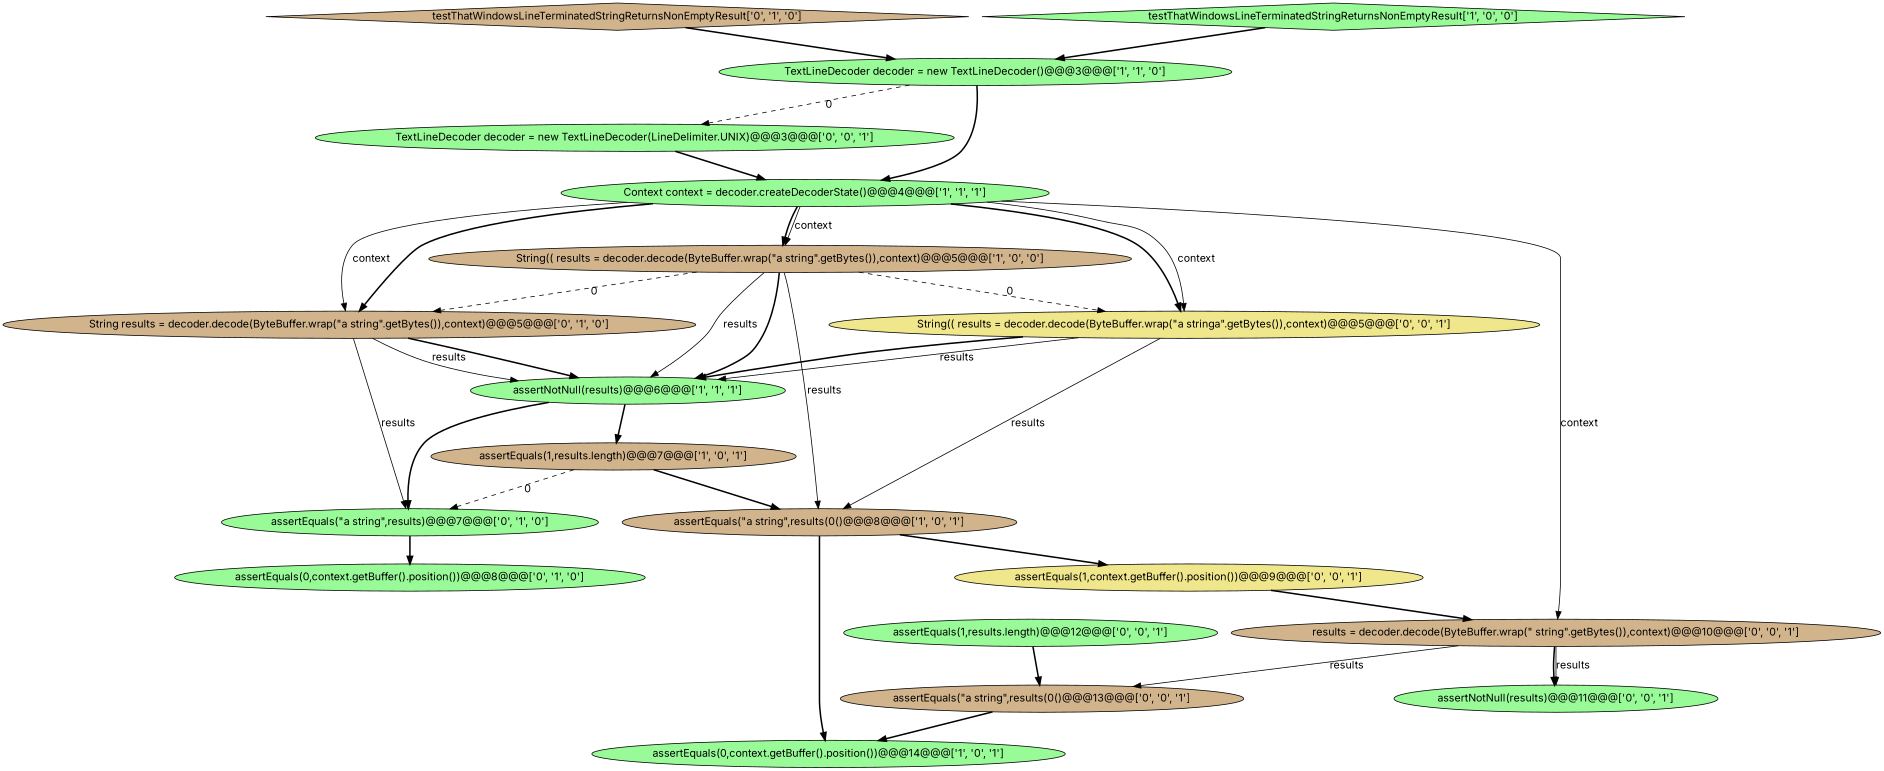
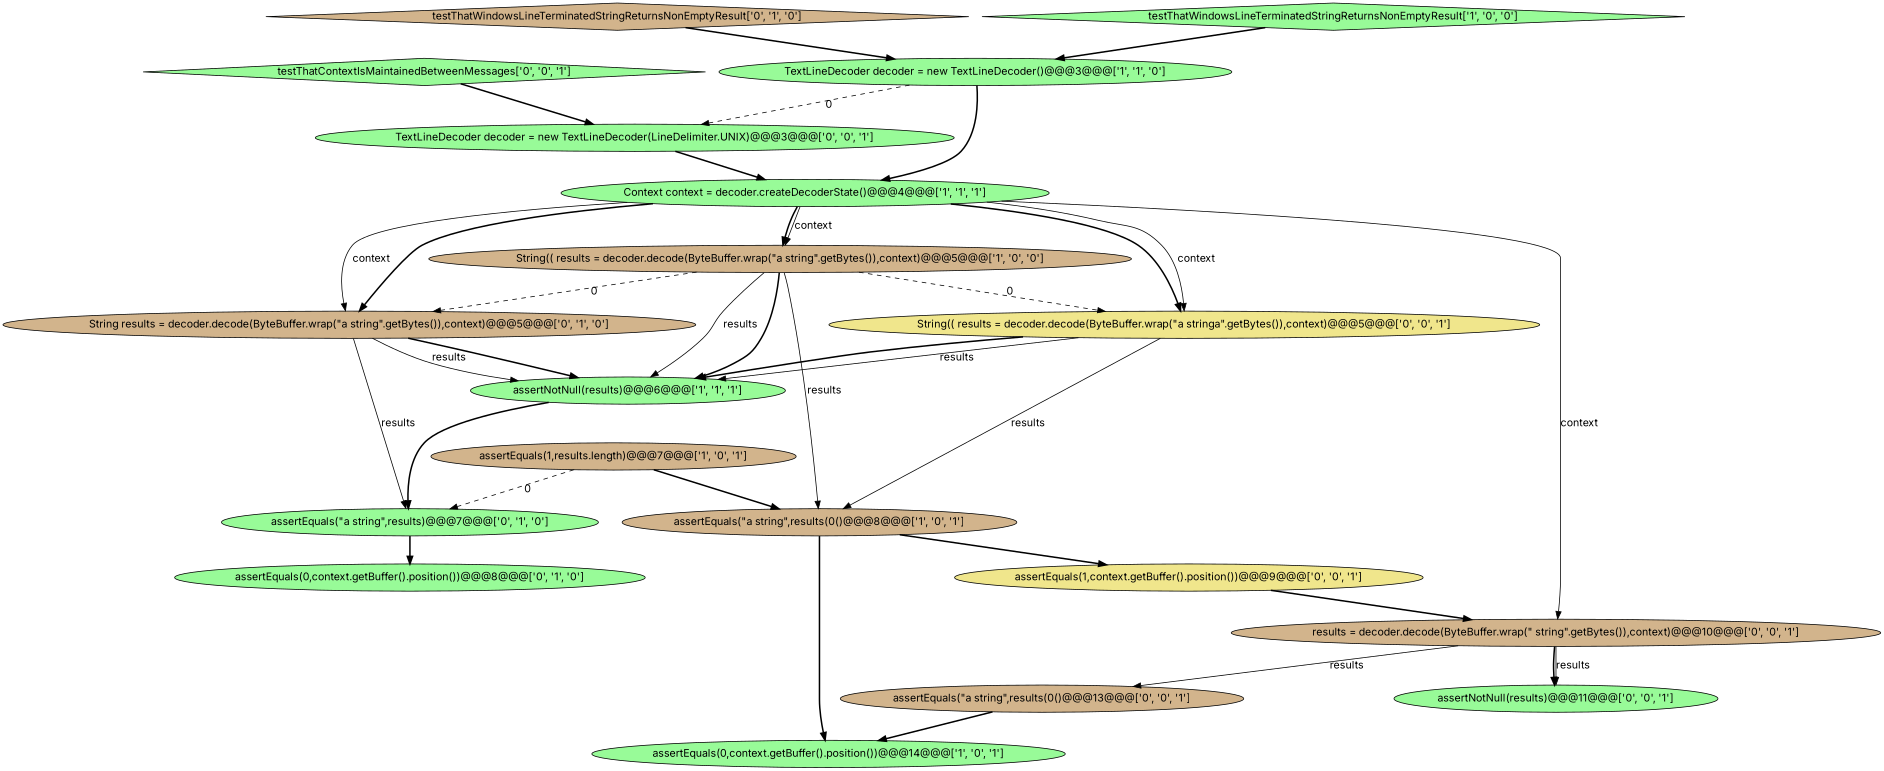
node "testThatContextIsMaintainedBetweenMessages['0', '0', '1']": added
edge "assertNotNull(results)@@@6@@@['1', '1', '1']" -> "assertEquals(1,results.length)@@@7@@@['1', '0', '1']": removed
node "assertEquals(1,results.length)@@@12@@@['0', '0', '1']": removed
